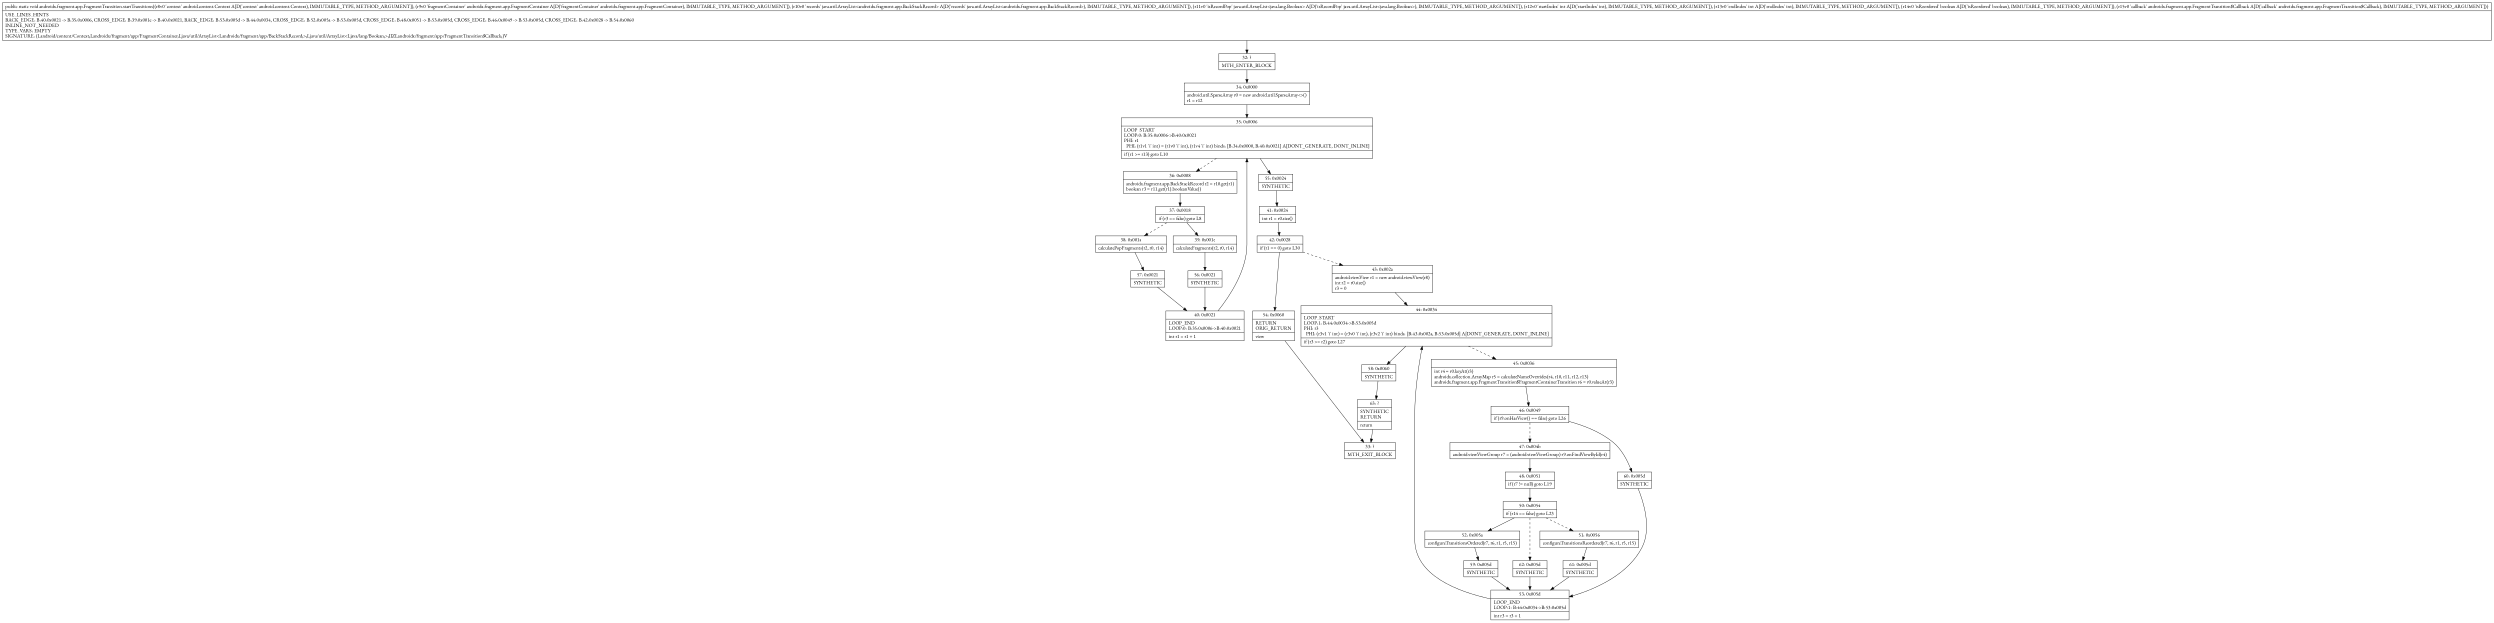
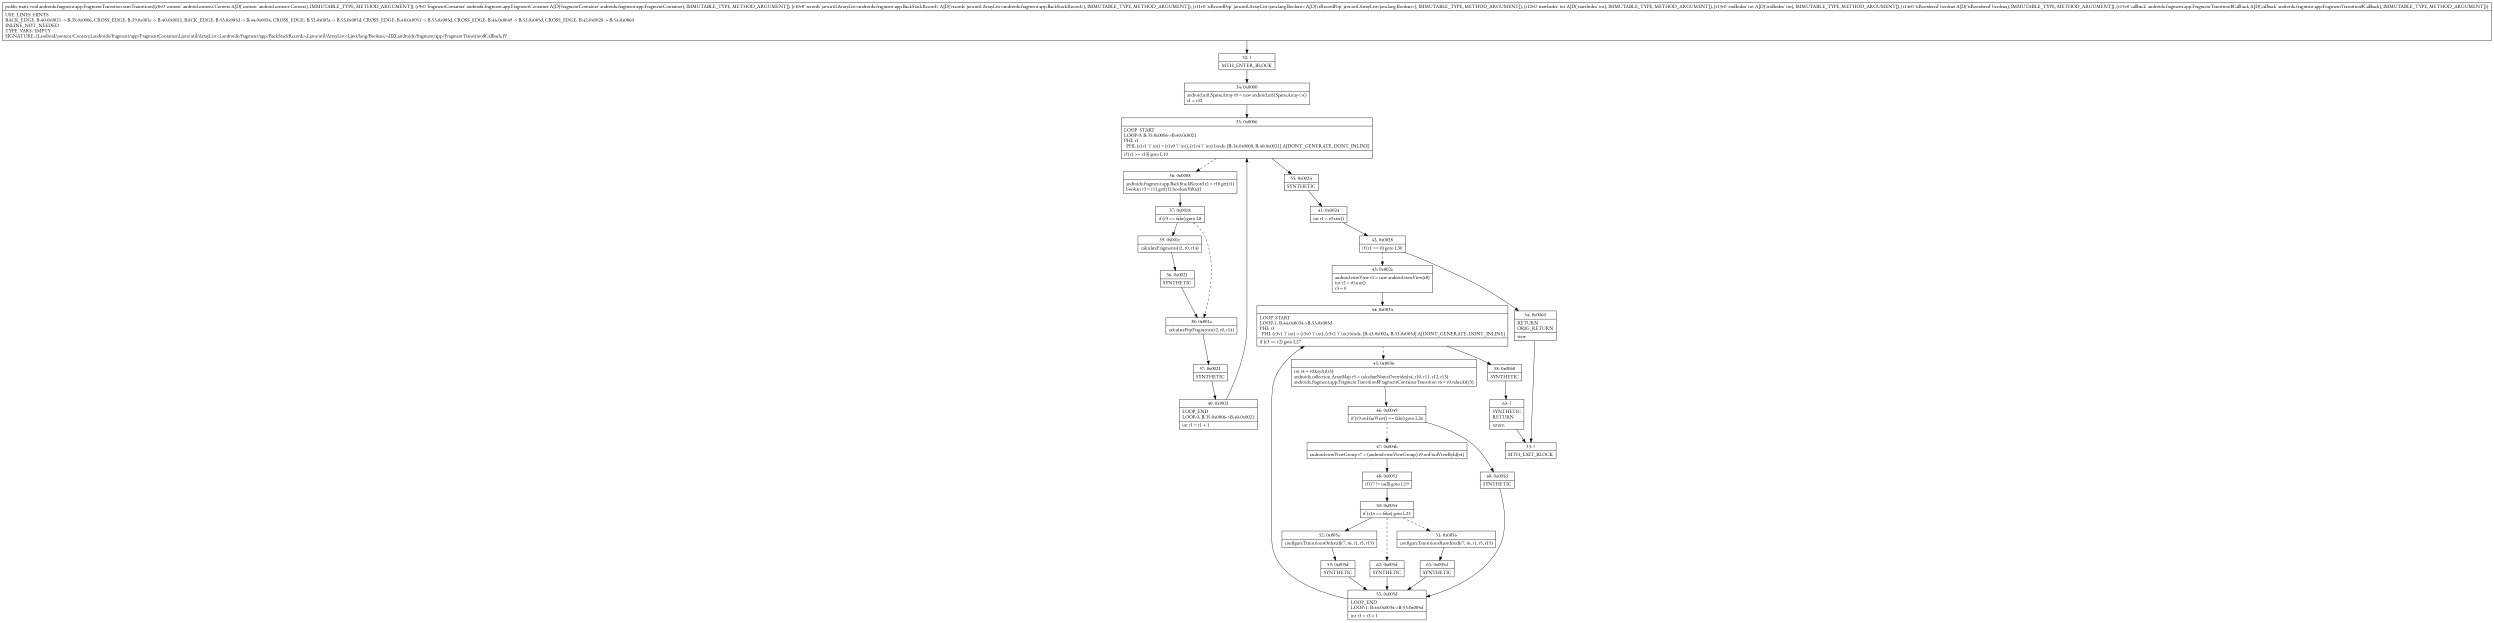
edge "56: 0x0021" -> "40: 0x0021": now "56: 0x0021" -> "38: 0x001a"
